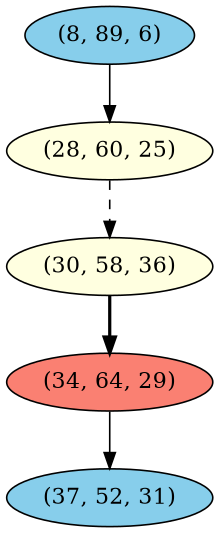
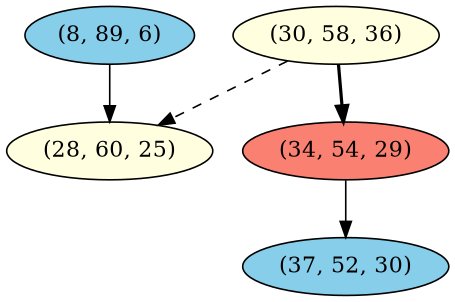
edge "(28, 60, 25)" -> "(30, 58, 36)": reversed
node "(34, 64, 29)": label "(34, 64, 29)" -> "(34, 54, 29)"
node "(37, 52, 31)": label "(37, 52, 31)" -> "(37, 52, 30)"
